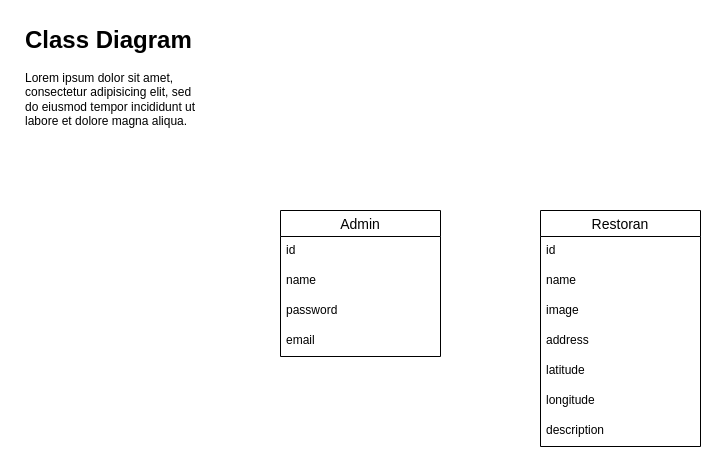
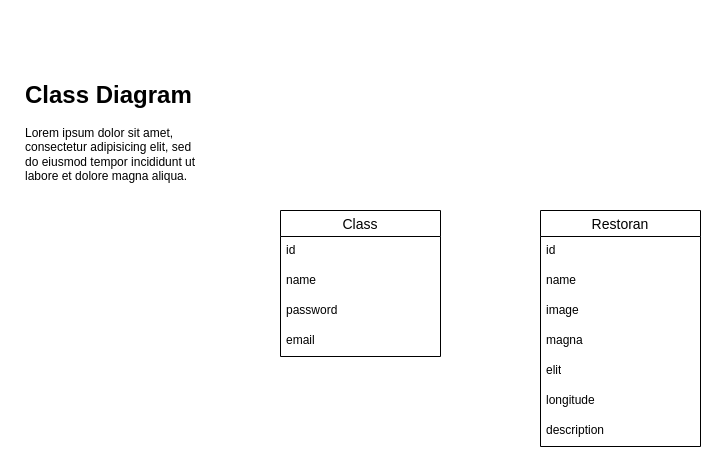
node "Class DiagramLorem ipsum dolor sit amet, consectetur adipisicing elit, sed do eiusmod tempor incididunt ut labore et dolore magna aliqua.": moved (116, 81) -> (116, 136)
node "Admin": label "Admin" -> "Class"
node "address": label "address" -> "magna"
node "latitude": label "latitude" -> "elit"
